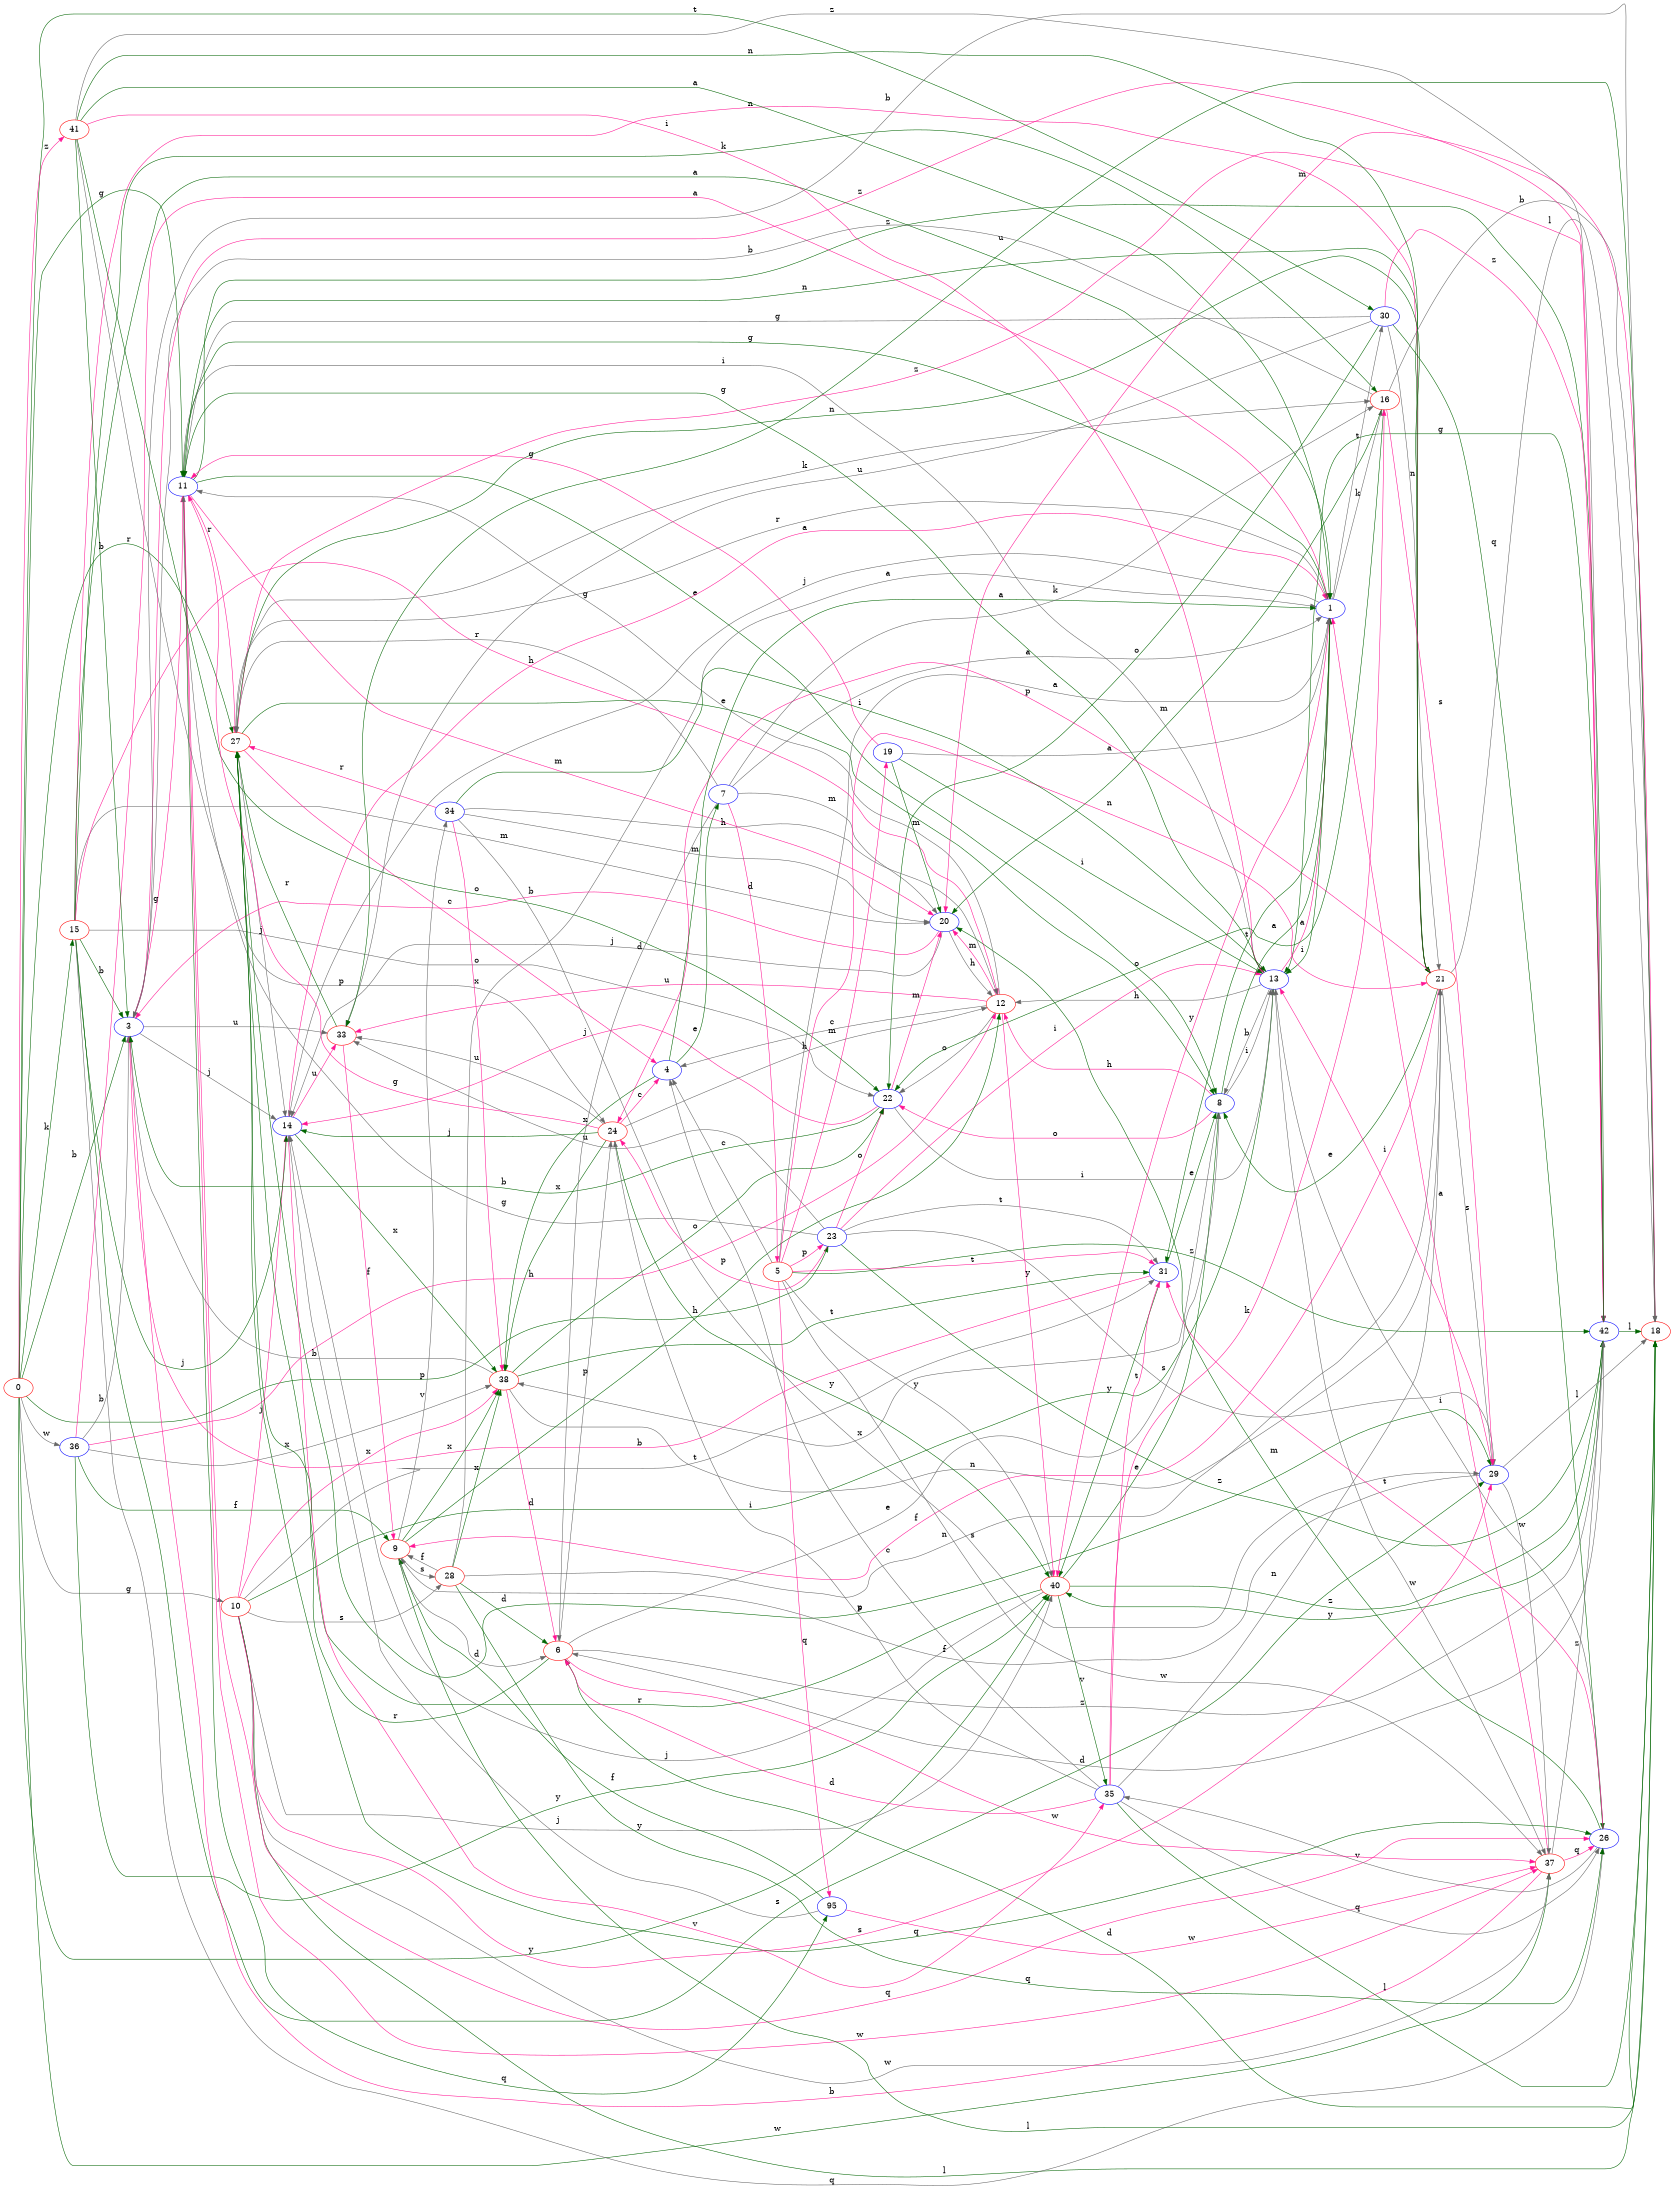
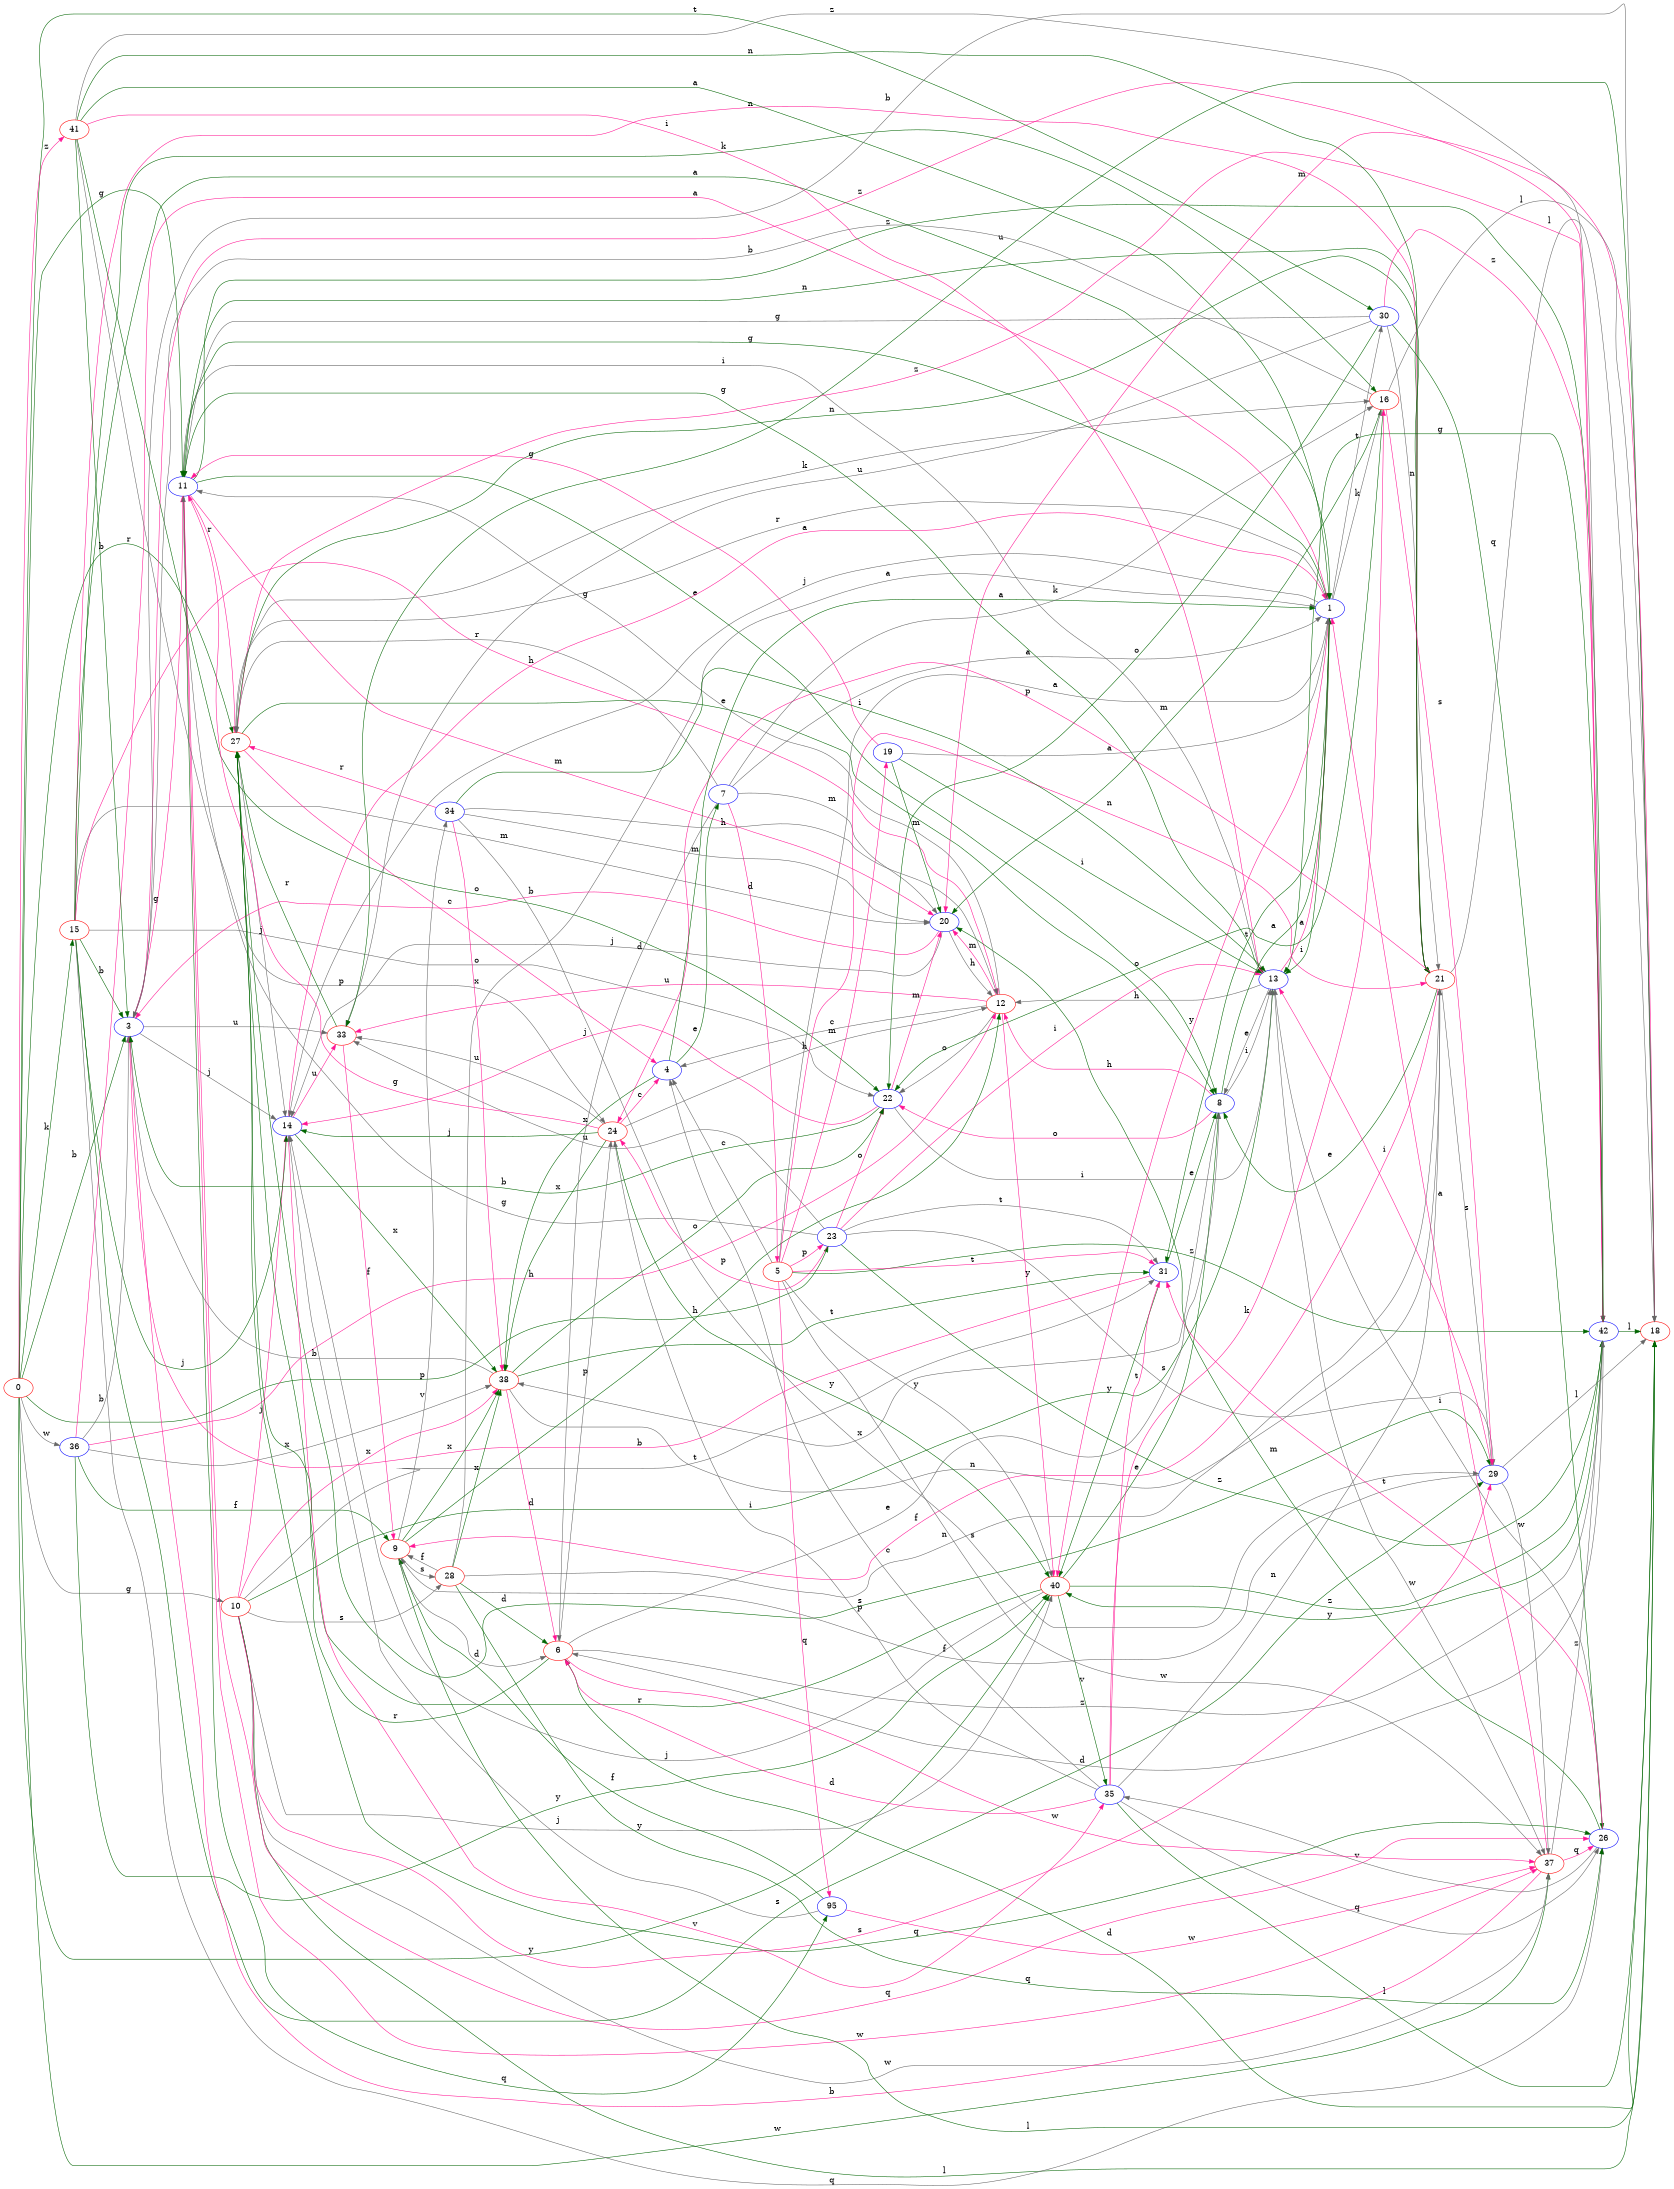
edge "16" -> "18": label "b" -> "l"
edge "13" -> "8": label "b" -> "e"
